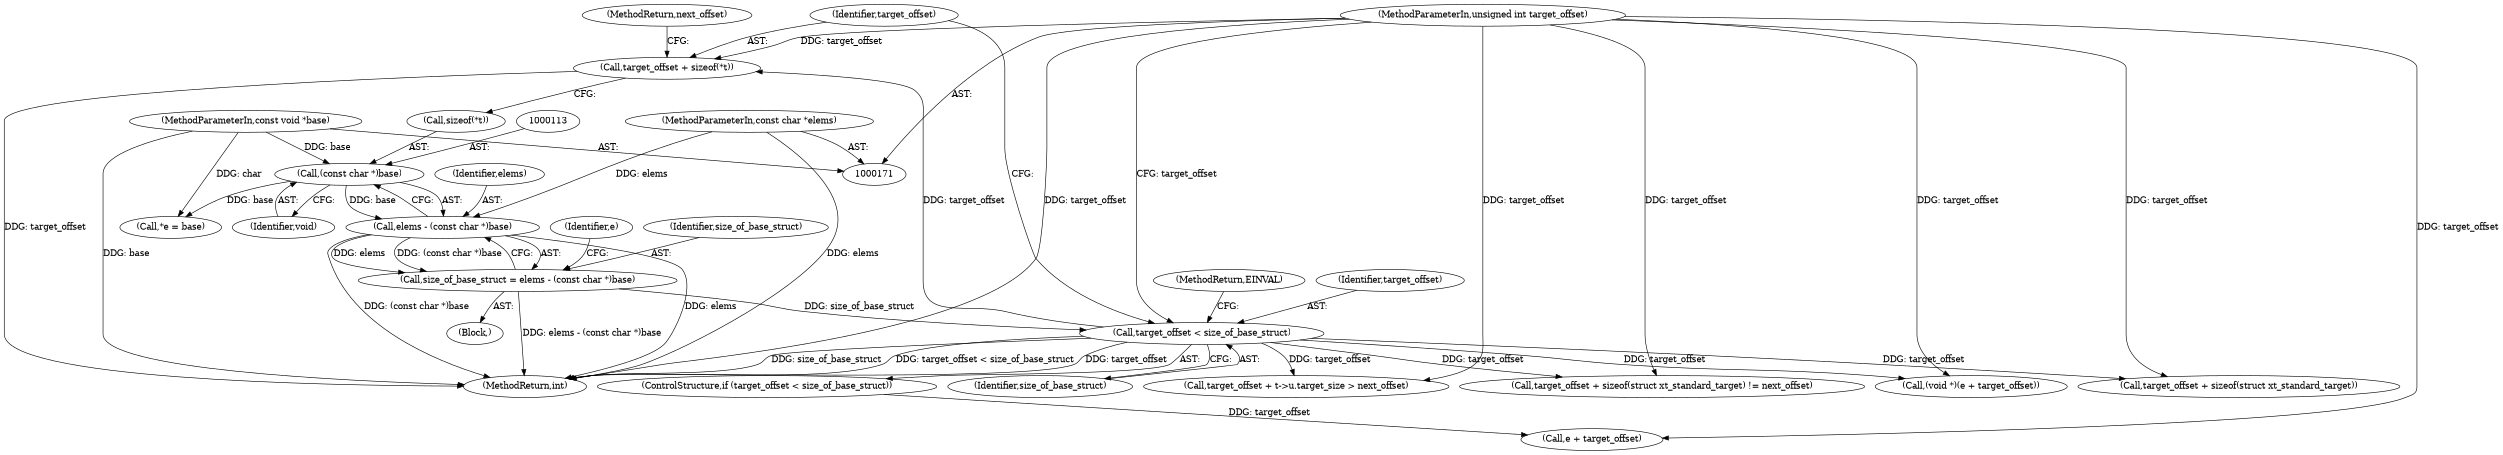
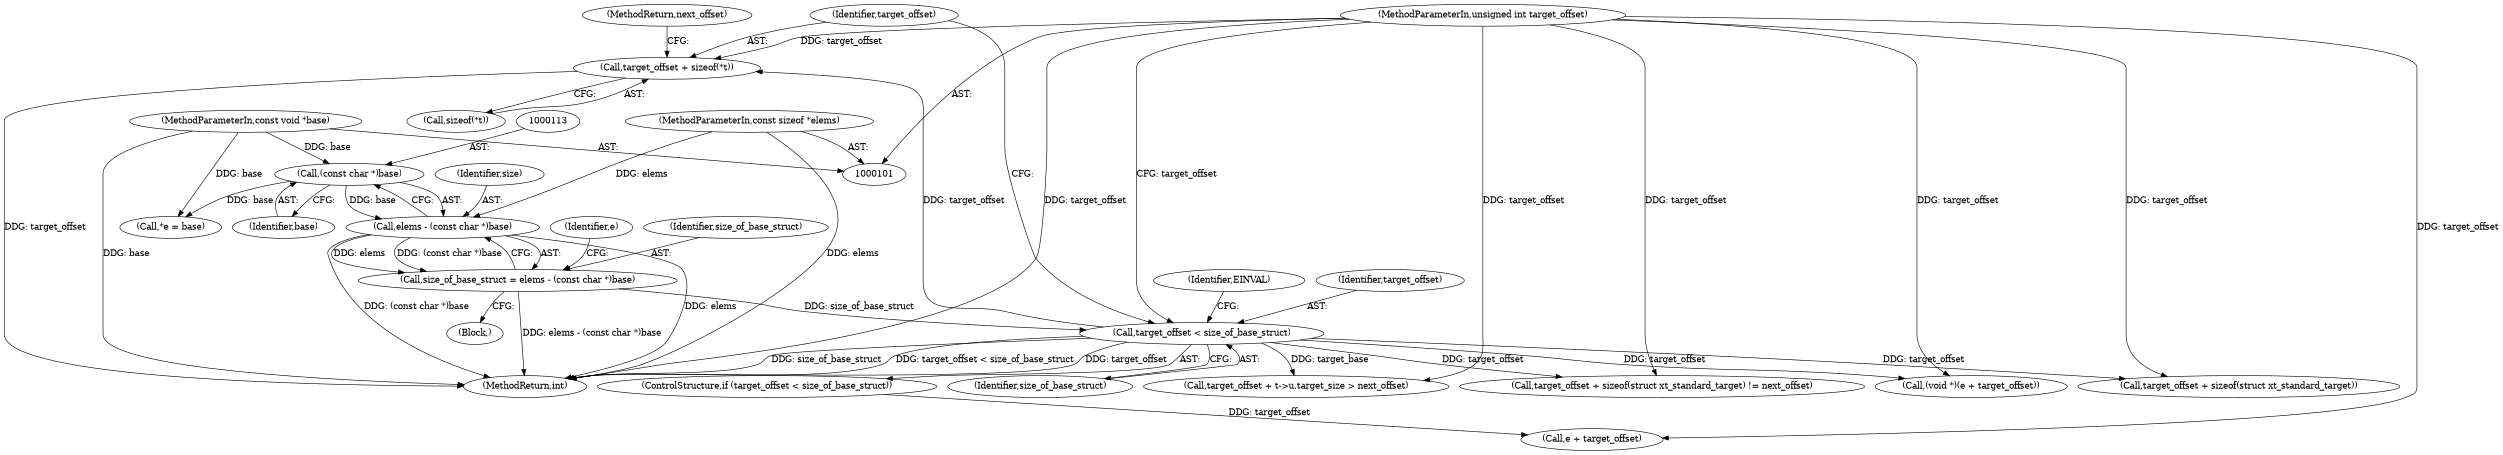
node "(MethodParameterIn,const char *elems)": label "(MethodParameterIn,const char *elems)" -> "(MethodParameterIn,const sizeof *elems)"
edge "(Call,sizeof(*t))" -> "(Call,(const char *)base)": now "(Call,sizeof(*t))" -> "(Call,target_offset + sizeof(*t))"
edge "(MethodParameterIn,const void *base)" -> "(Call,*e = base)": label "DDG: char" -> "DDG: base"
node "(Identifier,elems)": label "(Identifier,elems)" -> "(Identifier,size)"
node "1000171": label "1000171" -> "1000101"
node "(Identifier,void)": label "(Identifier,void)" -> "(Identifier,base)"
node "(MethodReturn,EINVAL)": label "(MethodReturn,EINVAL)" -> "(Identifier,EINVAL)"
edge "(Call,size_of_base_struct = elems - (const char *)base)" -> "(Block,)": label "AST: " -> "CFG: "
edge "(Call,target_offset < size_of_base_struct)" -> "(Call,target_offset + t->u.target_size > next_offset)": label "DDG: target_offset" -> "DDG: target_base"
